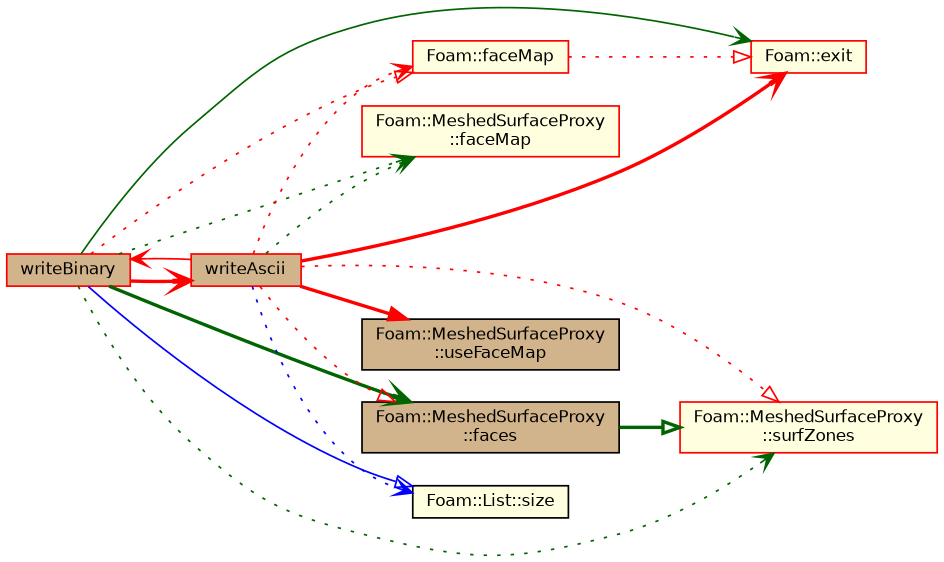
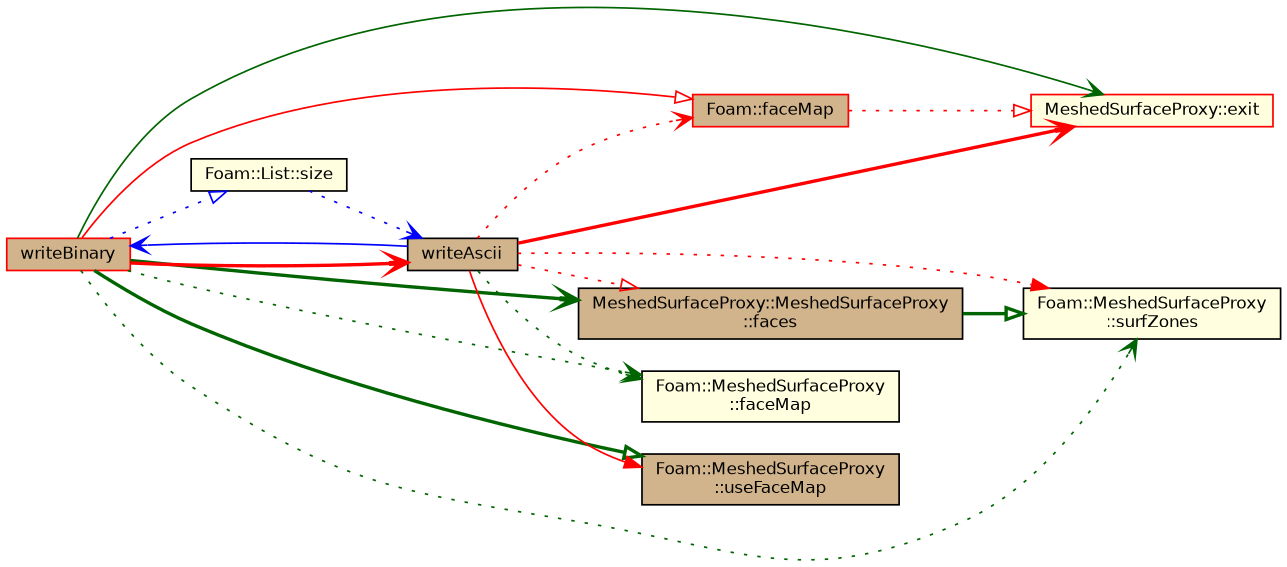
node "Foam::faceMap": fillcolor lightyellow -> tan
node "Foam::exit": label "Foam::exit" -> "MeshedSurfaceProxy::exit"
node "Foam::MeshedSurfaceProxy ::faceMap": color red -> black
edge "writeBinary" -> "Foam::faceMap": style dotted -> solid
edge "writeAscii" -> "writeBinary": color red -> blue
node "writeAscii": color red -> black
edge "writeAscii" -> "Foam::MeshedSurfaceProxy ::surfZones": arrowhead onormal -> normal
edge "writeAscii" -> "Foam::MeshedSurfaceProxy ::useFaceMap": style bold -> solid
edge "writeBinary" -> "Foam::MeshedSurfaceProxy ::useFaceMap": added
edge "writeBinary" -> "Foam::List::size": style solid -> dotted
edge "writeAscii" -> "Foam::List::size": reversed
node "Foam::MeshedSurfaceProxy ::faces": label "Foam::MeshedSurfaceProxy ::faces" -> "MeshedSurfaceProxy::MeshedSurfaceProxy ::faces"
node "Foam::MeshedSurfaceProxy ::surfZones": color red -> black
